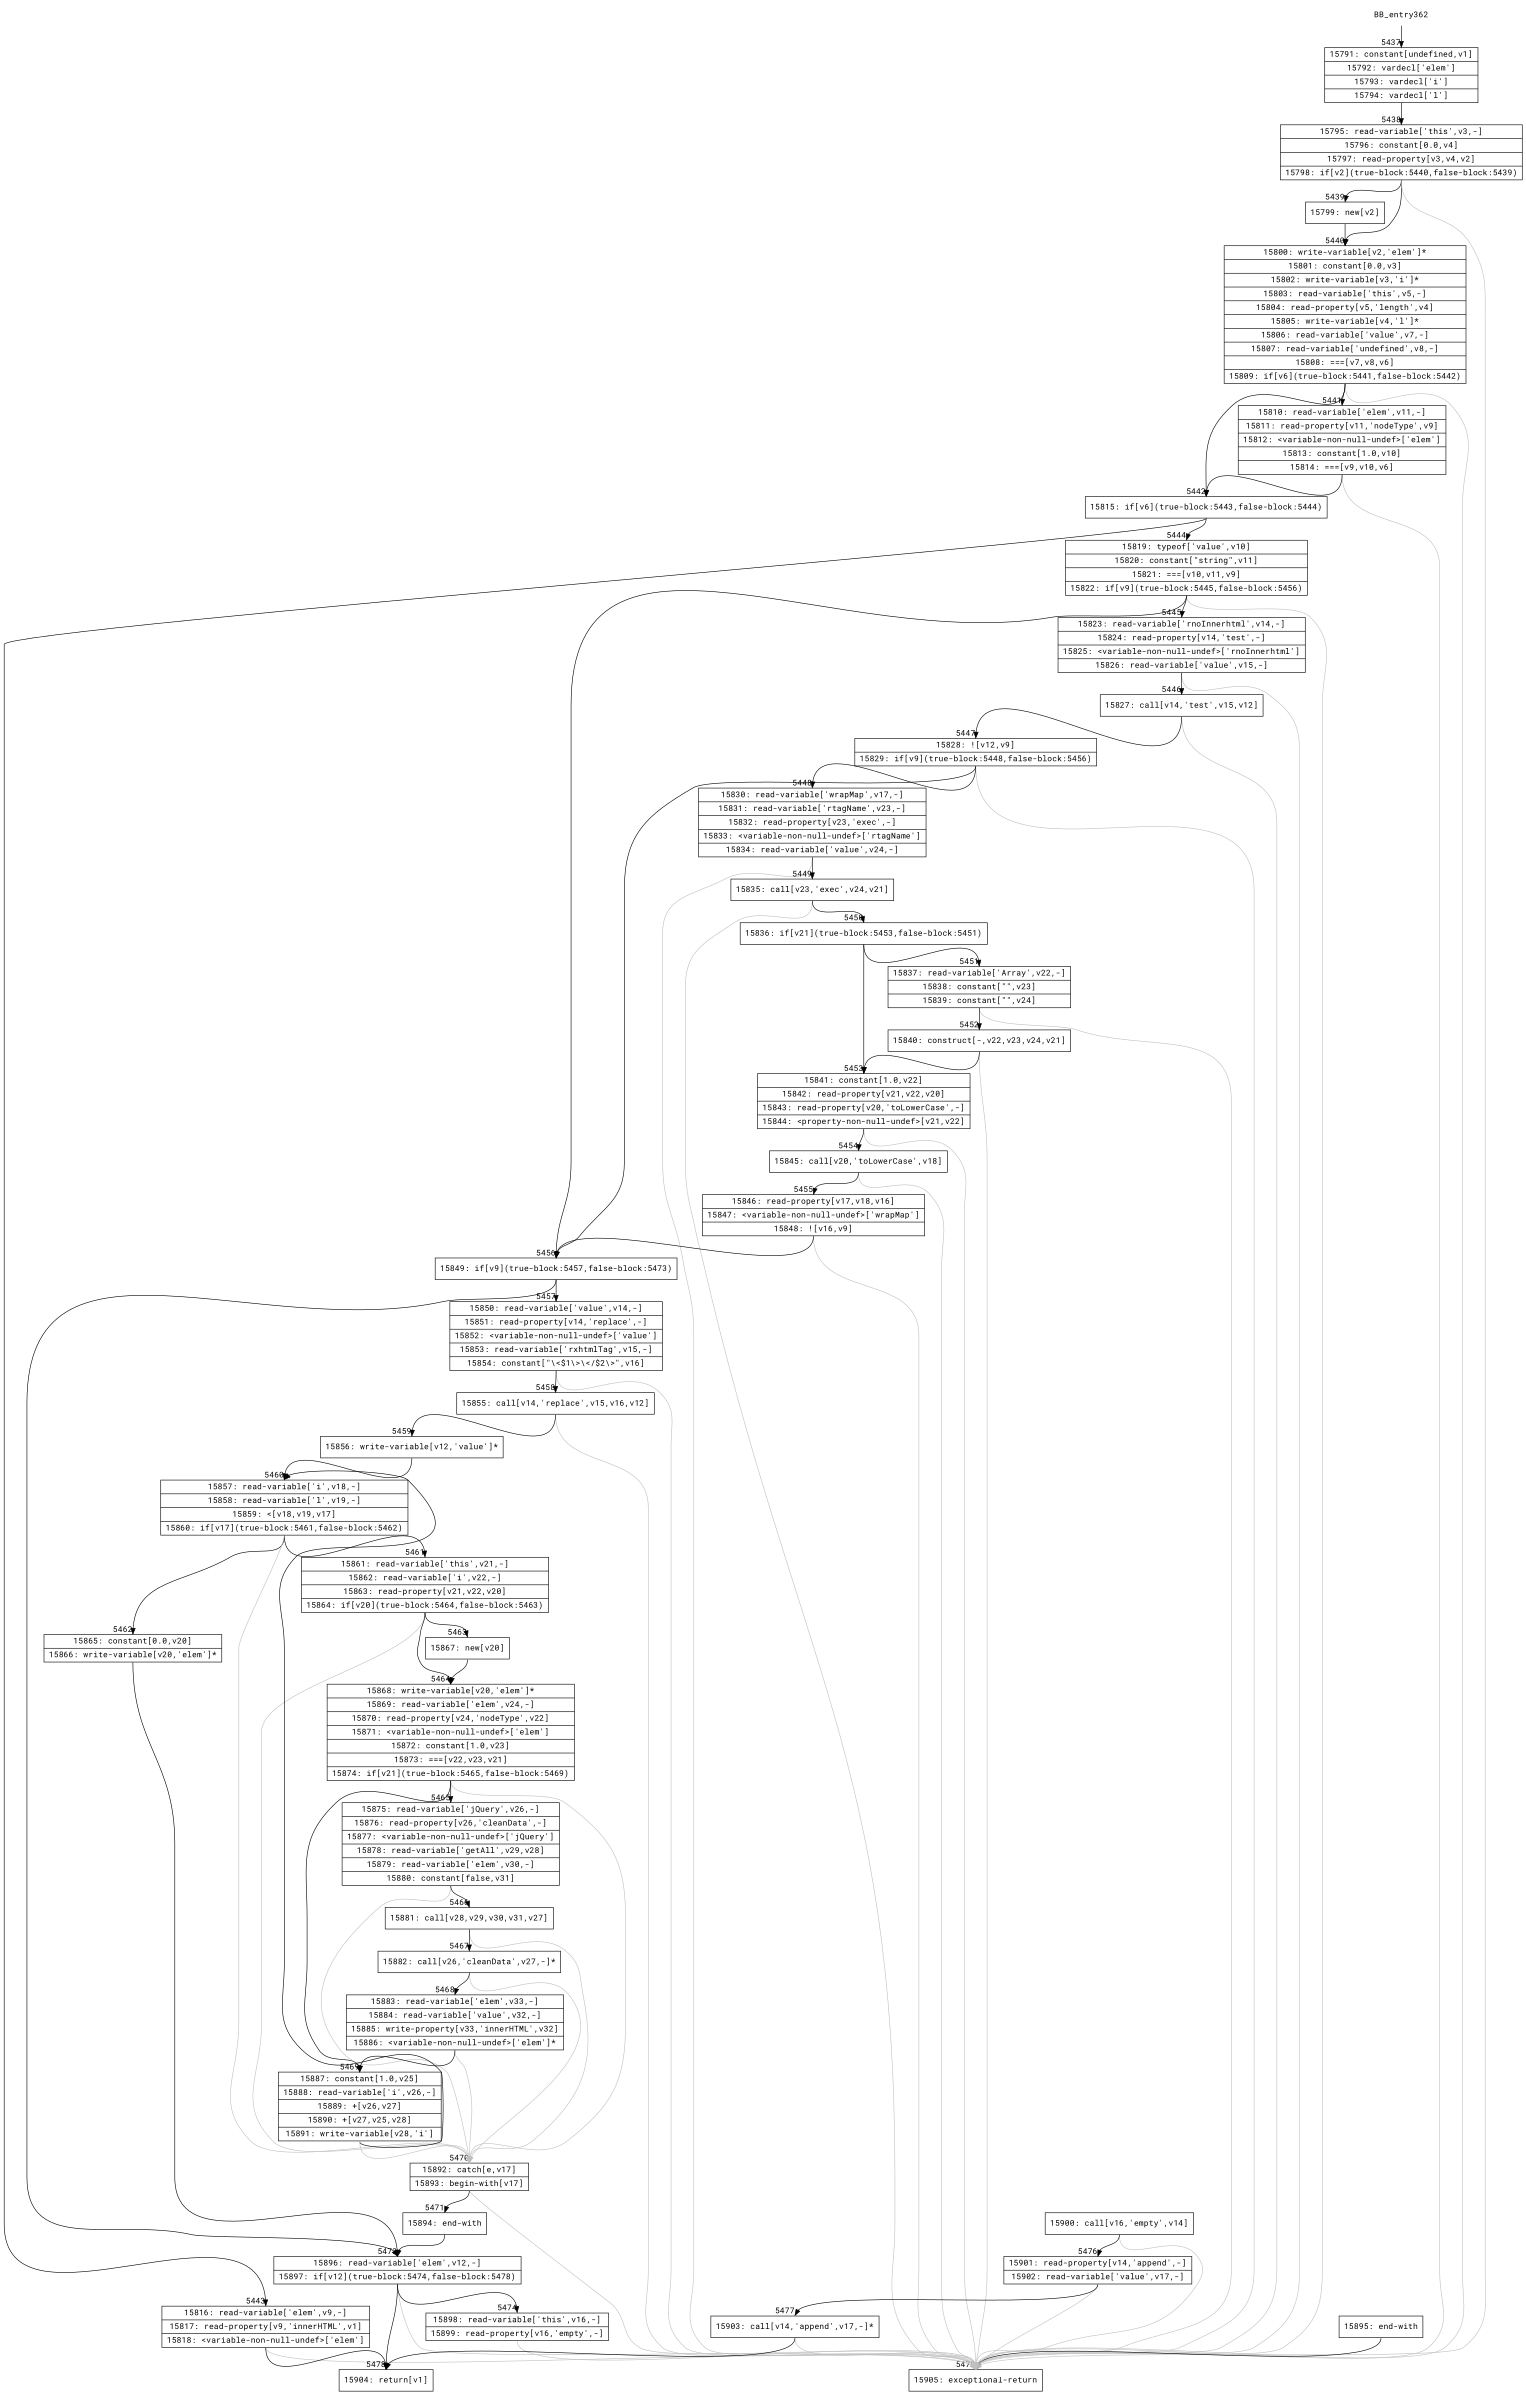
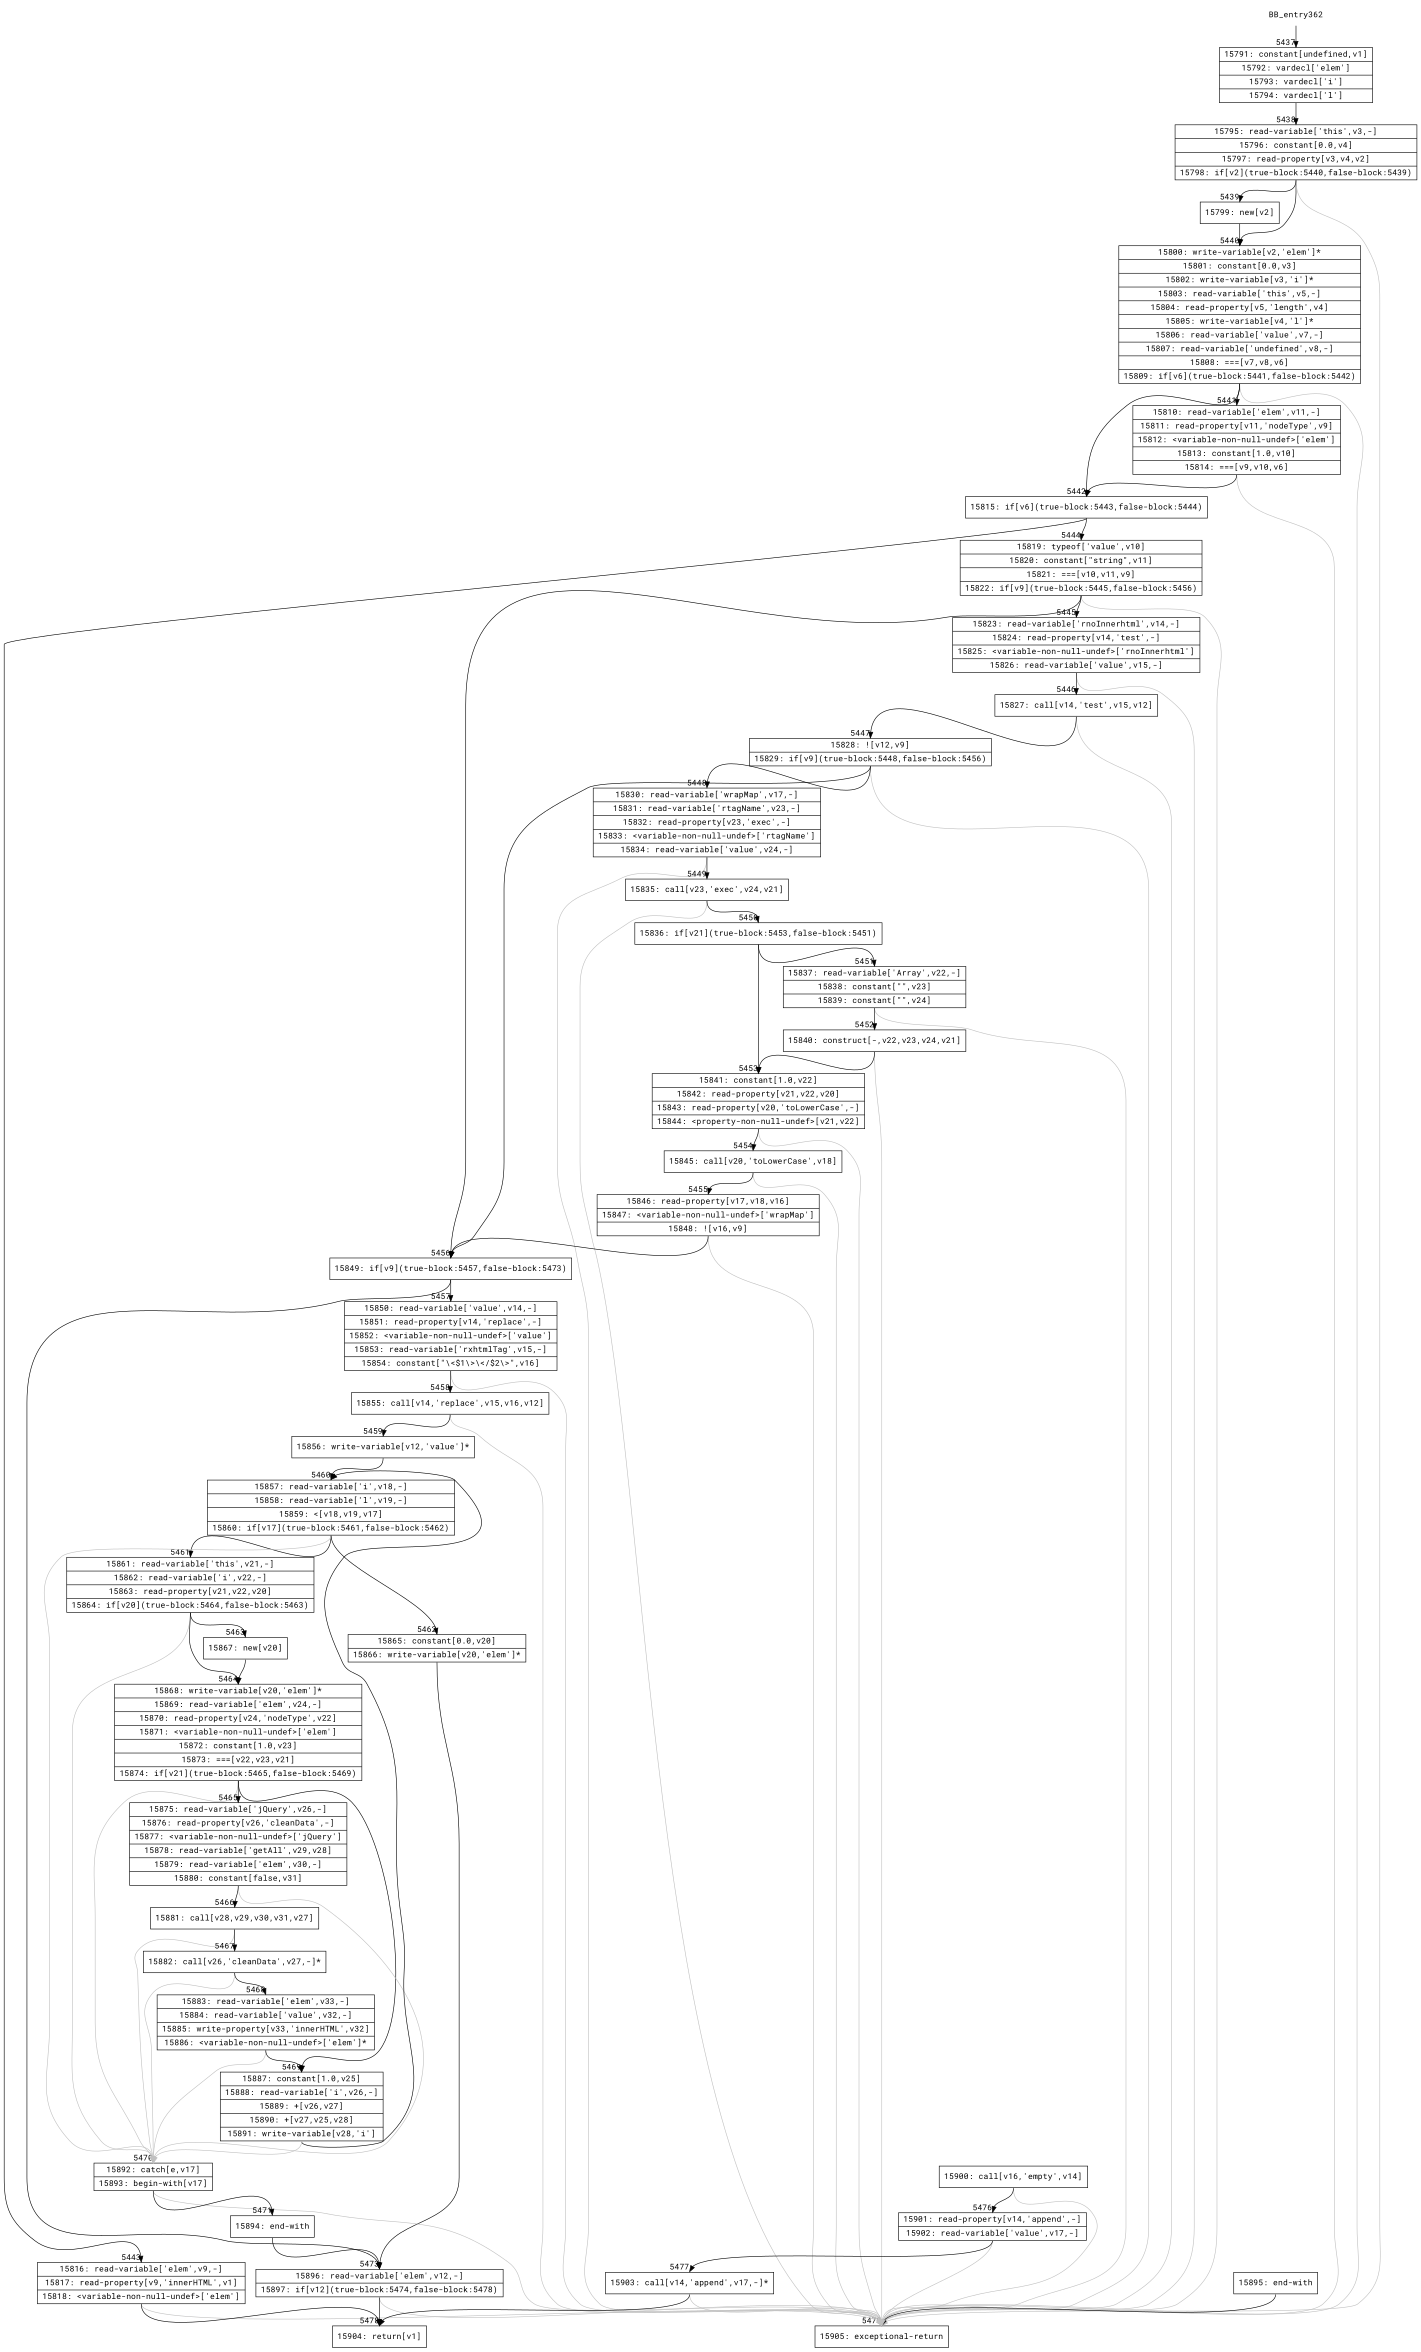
node "15898: read-variable['this',v16,-]": removed
